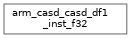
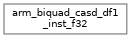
node "arm_casd_casd_df1 _inst_f32": label "arm_casd_casd_df1 _inst_f32" -> "arm_biquad_casd_df1 _inst_f32"
